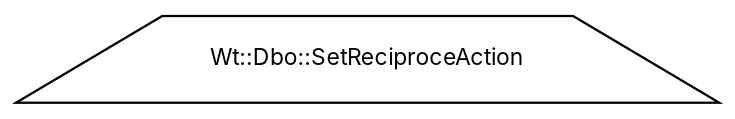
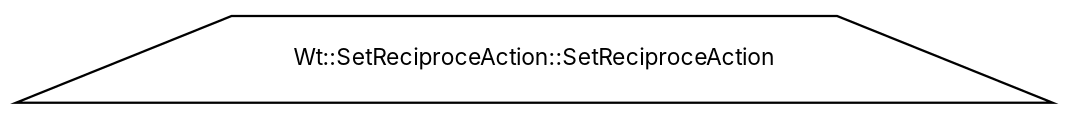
node "Wt::Dbo::SetReciproceAction": label "Wt::Dbo::SetReciproceAction" -> "Wt::SetReciproceAction::SetReciproceAction"
